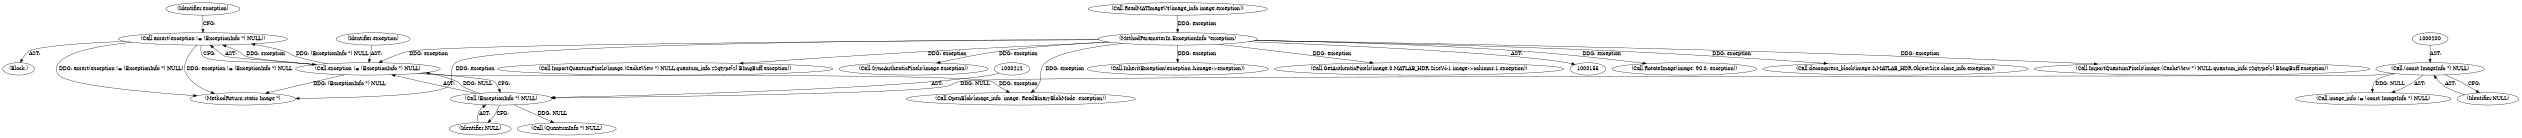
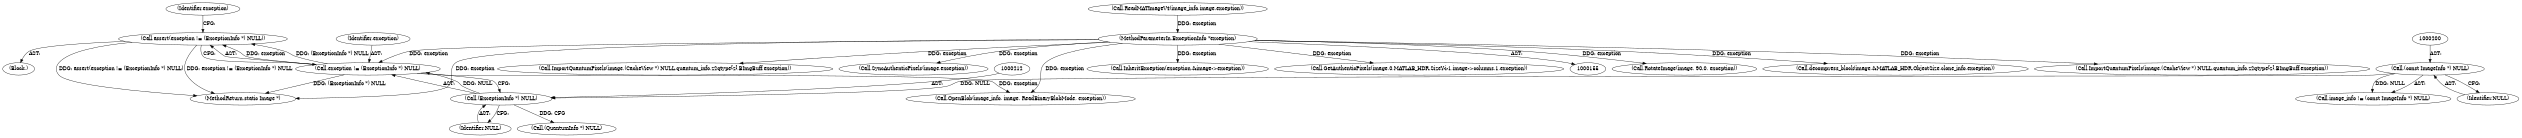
edge "(Call,(ExceptionInfo *) NULL)" -> "(Call,(QuantumInfo *) NULL)": label "DDG: NULL" -> "DDG: CFG"
